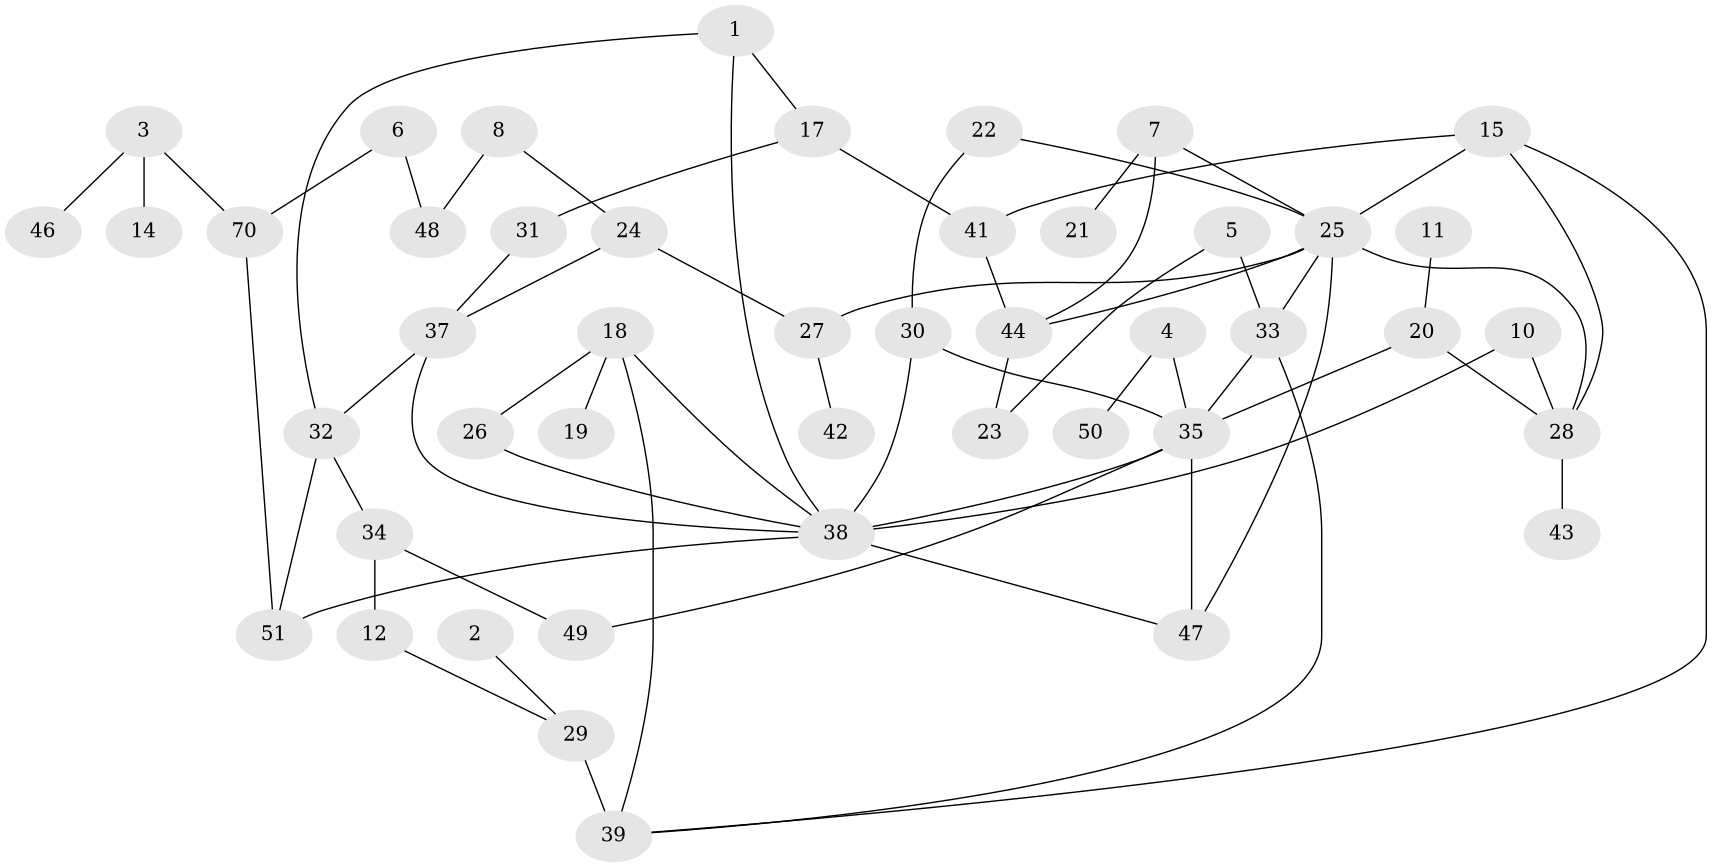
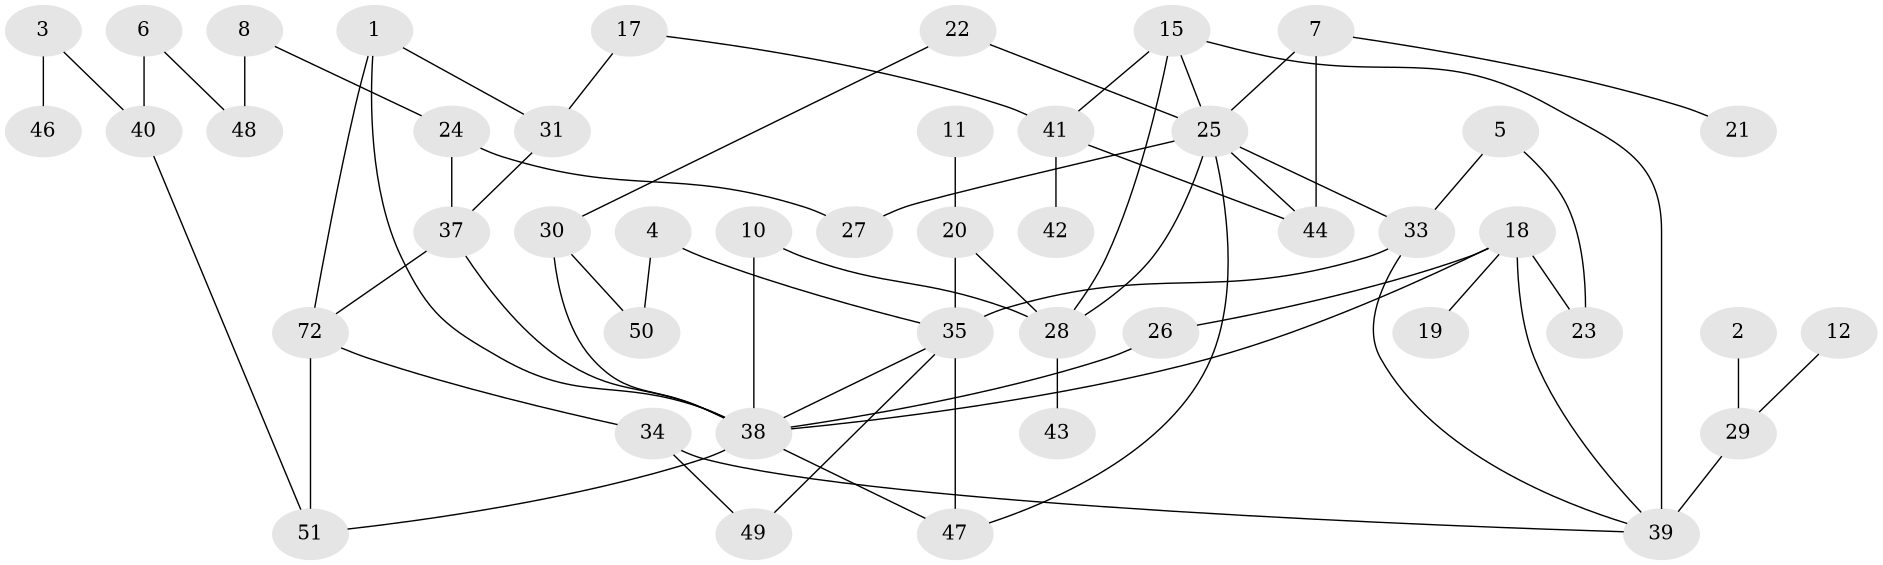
edge "1" -- "17": now "1" -- "31"
node "14": removed
node "70": label "70" -> "40"
edge "27" -- "42": now "41" -- "42"
edge "44" -- "23": now "18" -- "23"
edge "30" -- "35": now "30" -- "50"
node "32": label "32" -> "72"
edge "34" -- "12": now "34" -- "39"
